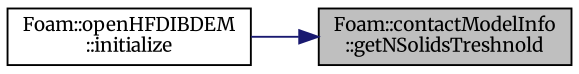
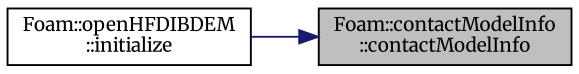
node "Foam::contactModelInfo ::getNSolidsTreshnold": label "Foam::contactModelInfo ::getNSolidsTreshnold" -> "Foam::contactModelInfo ::contactModelInfo"
